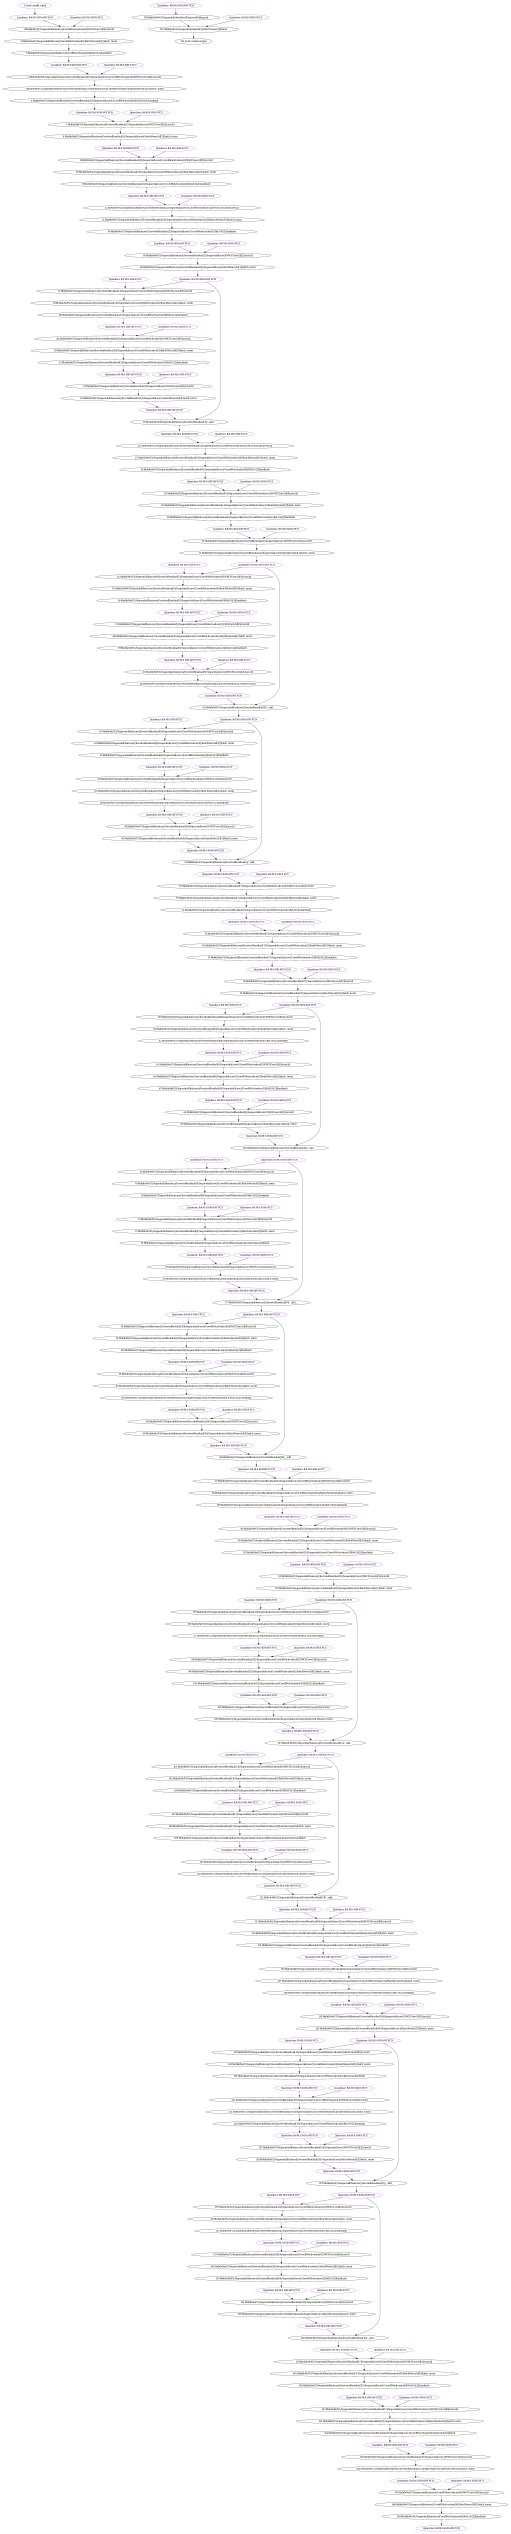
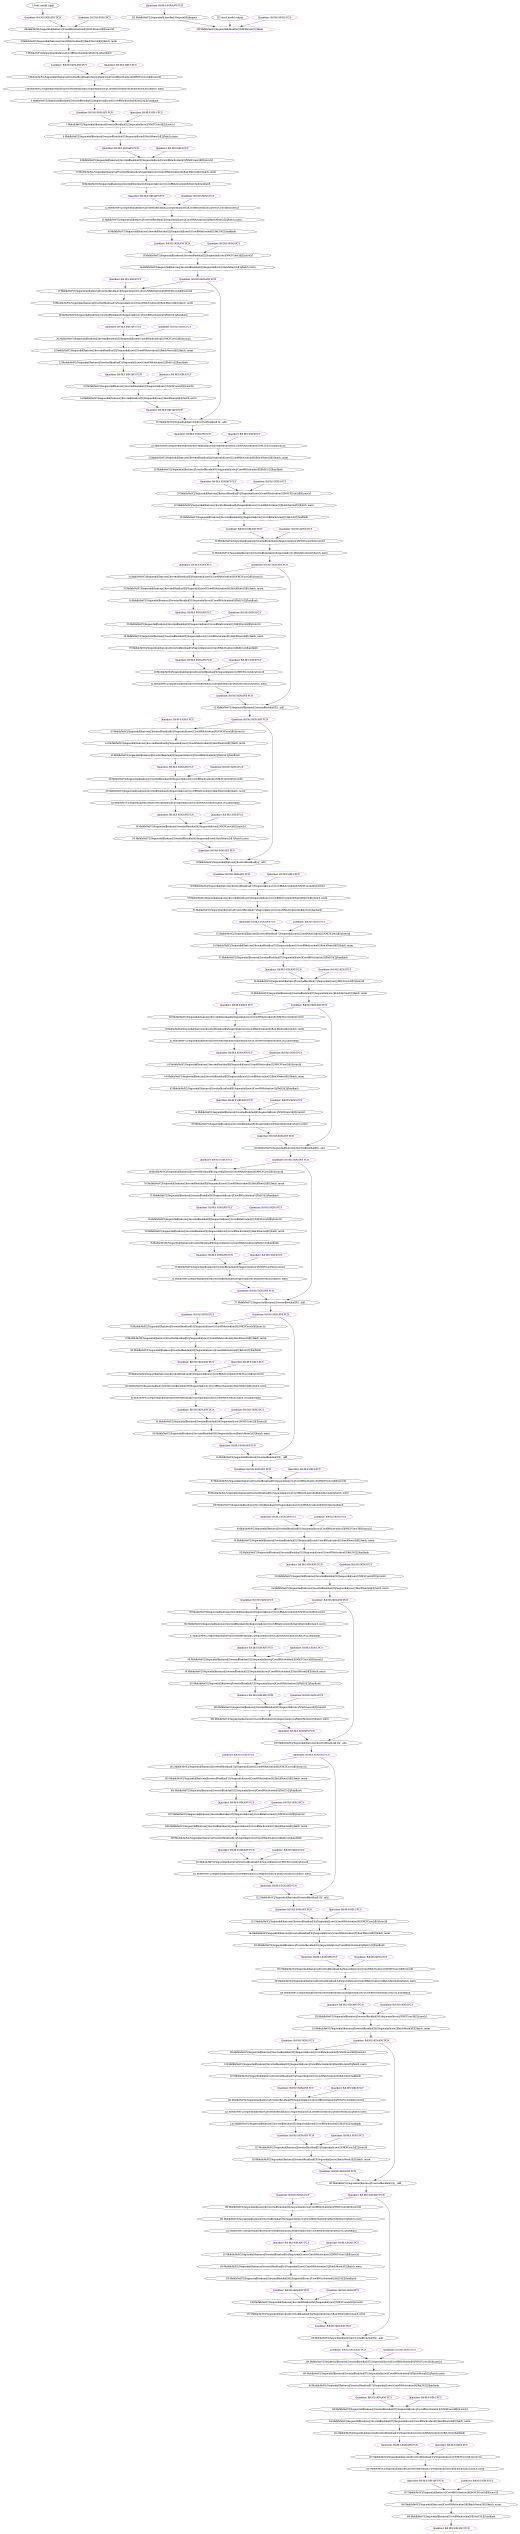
node "0 /nncf_model_input": color purple -> black
node "152 MobileNetV2/Sequential[classifier]/NNCFLinear[1]/linear": color black -> purple
edge "152 MobileNetV2/Sequential[classifier]/NNCFLinear[1]/linear" -> "153 /nncf_model_output": reversed
